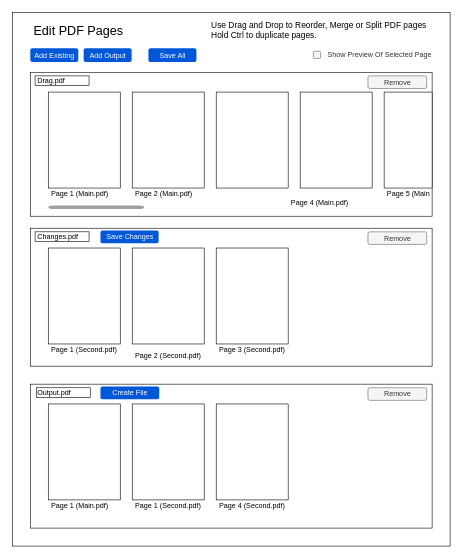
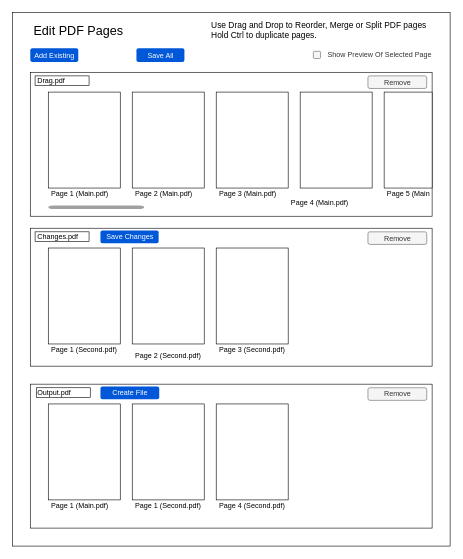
node "Add Output": removed
node "Save All": moved (173, 55) -> (161, 55)
node "Page 3 (Main.pdf)": added
